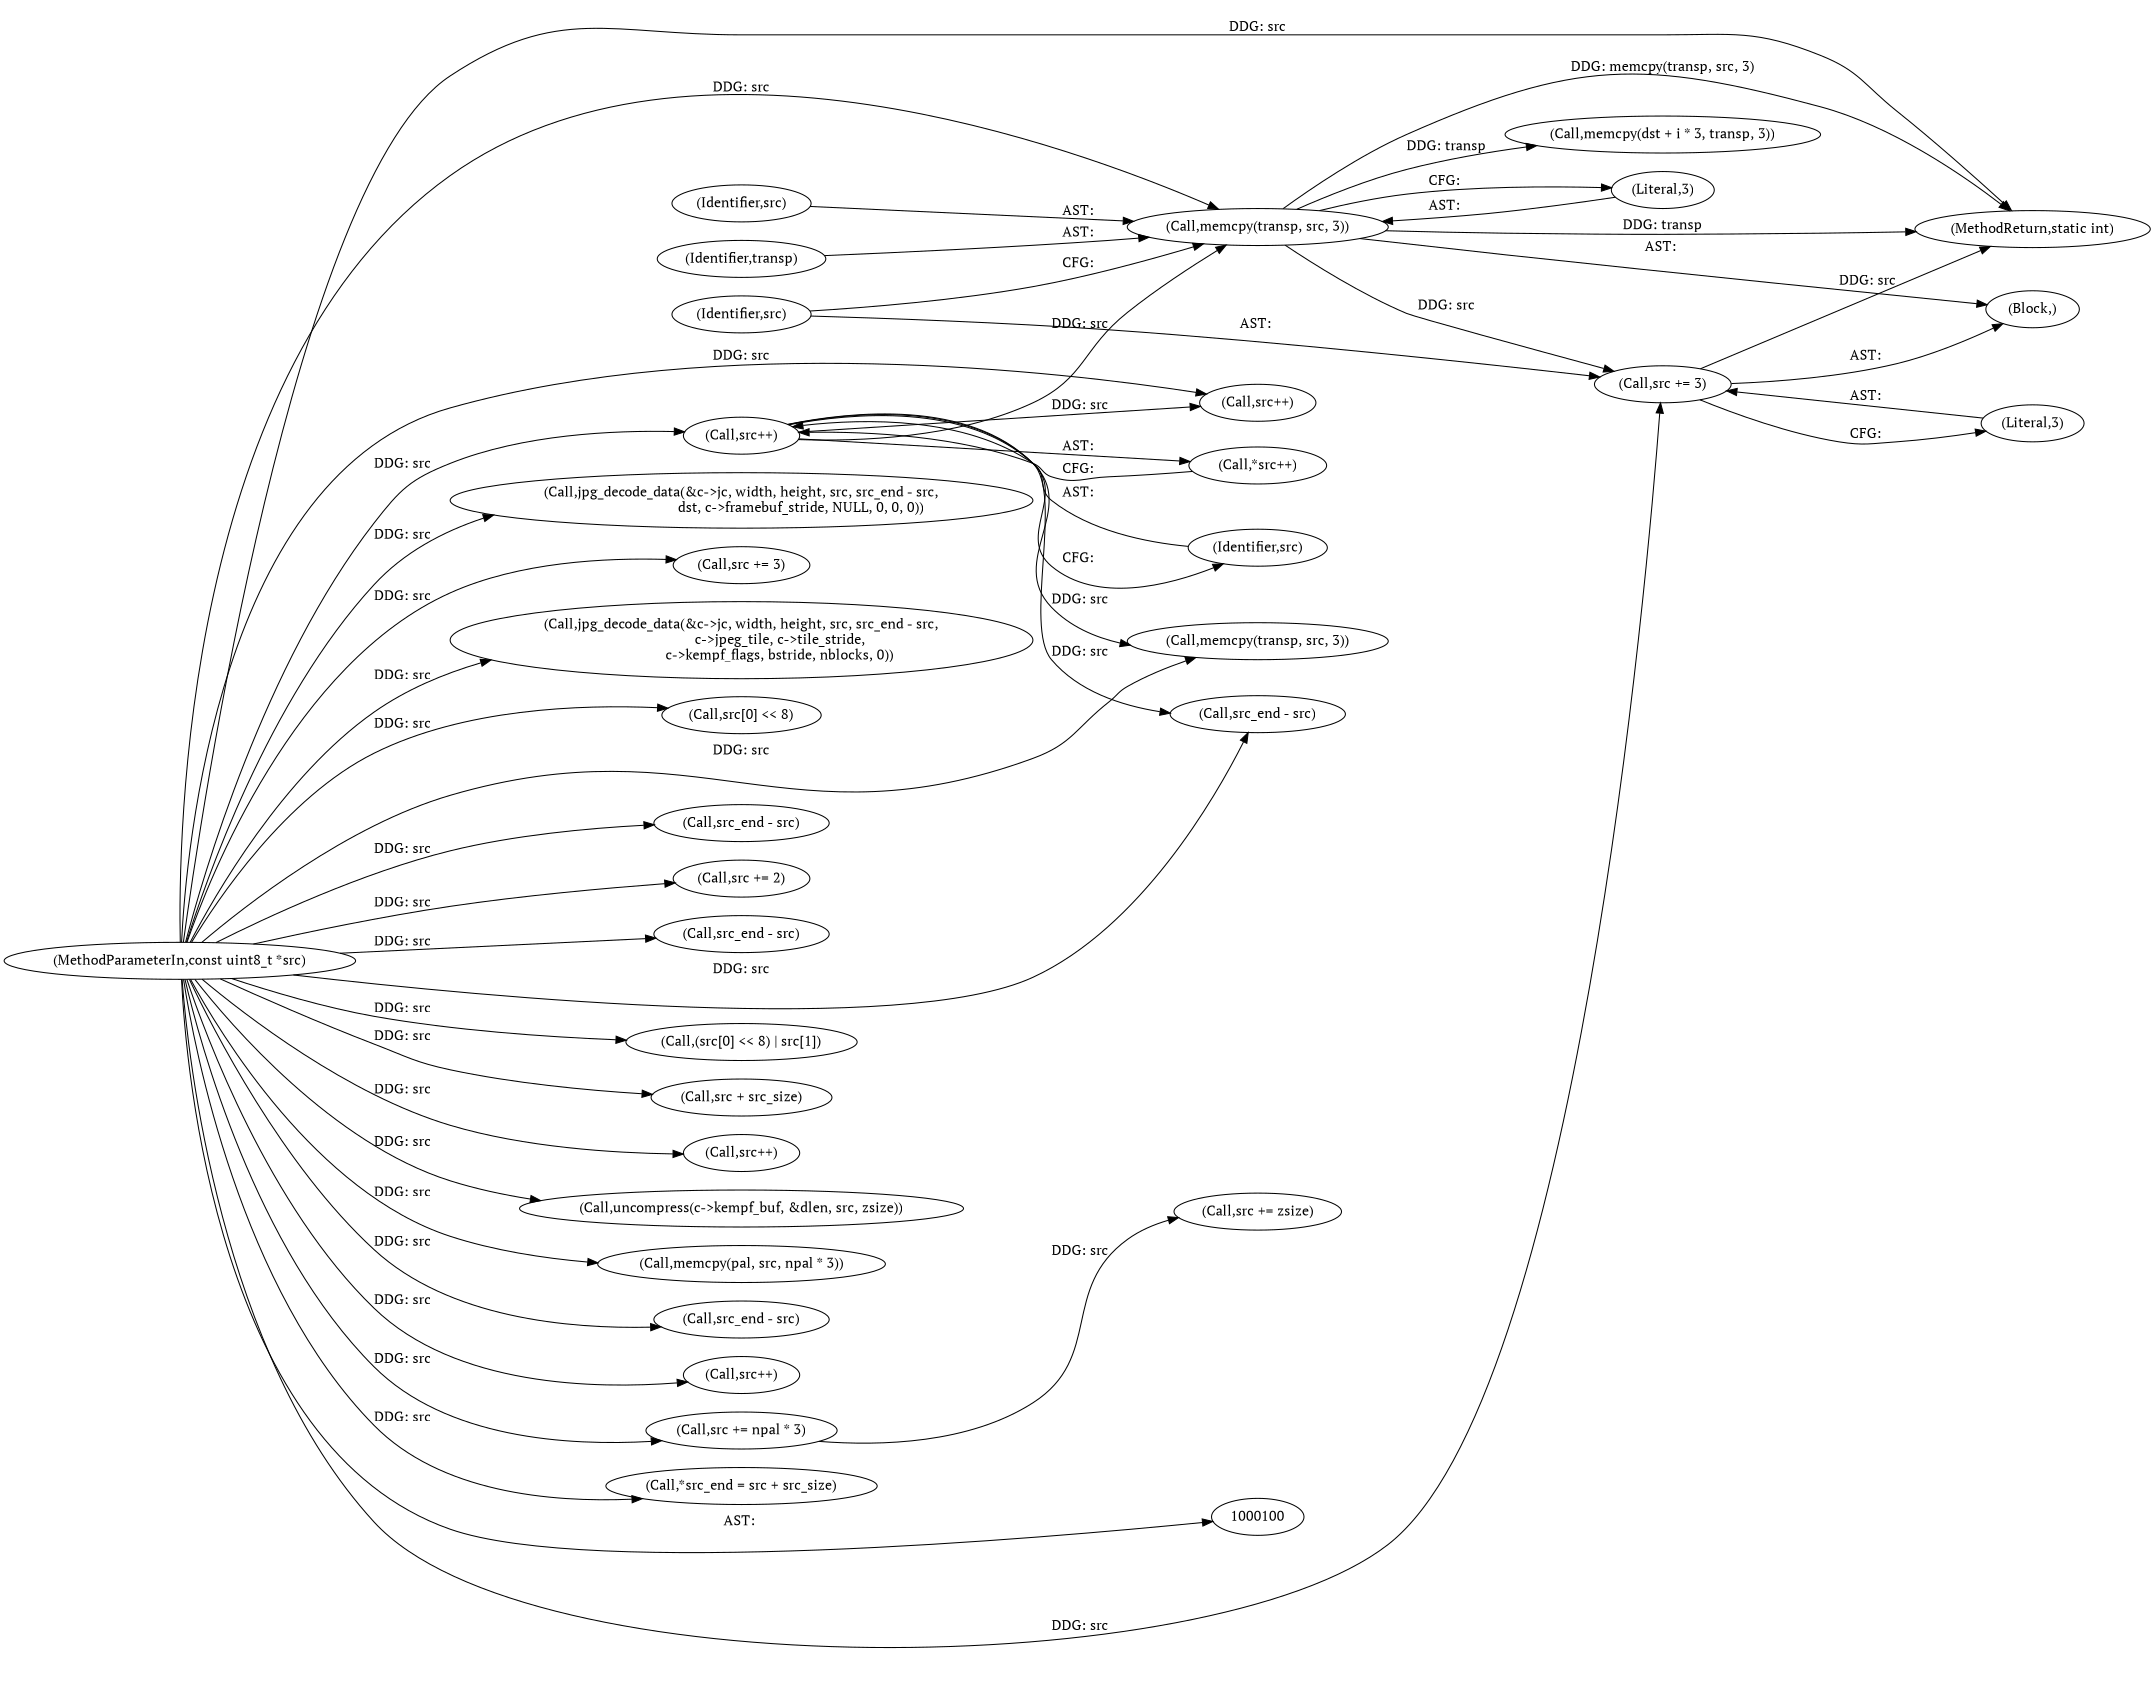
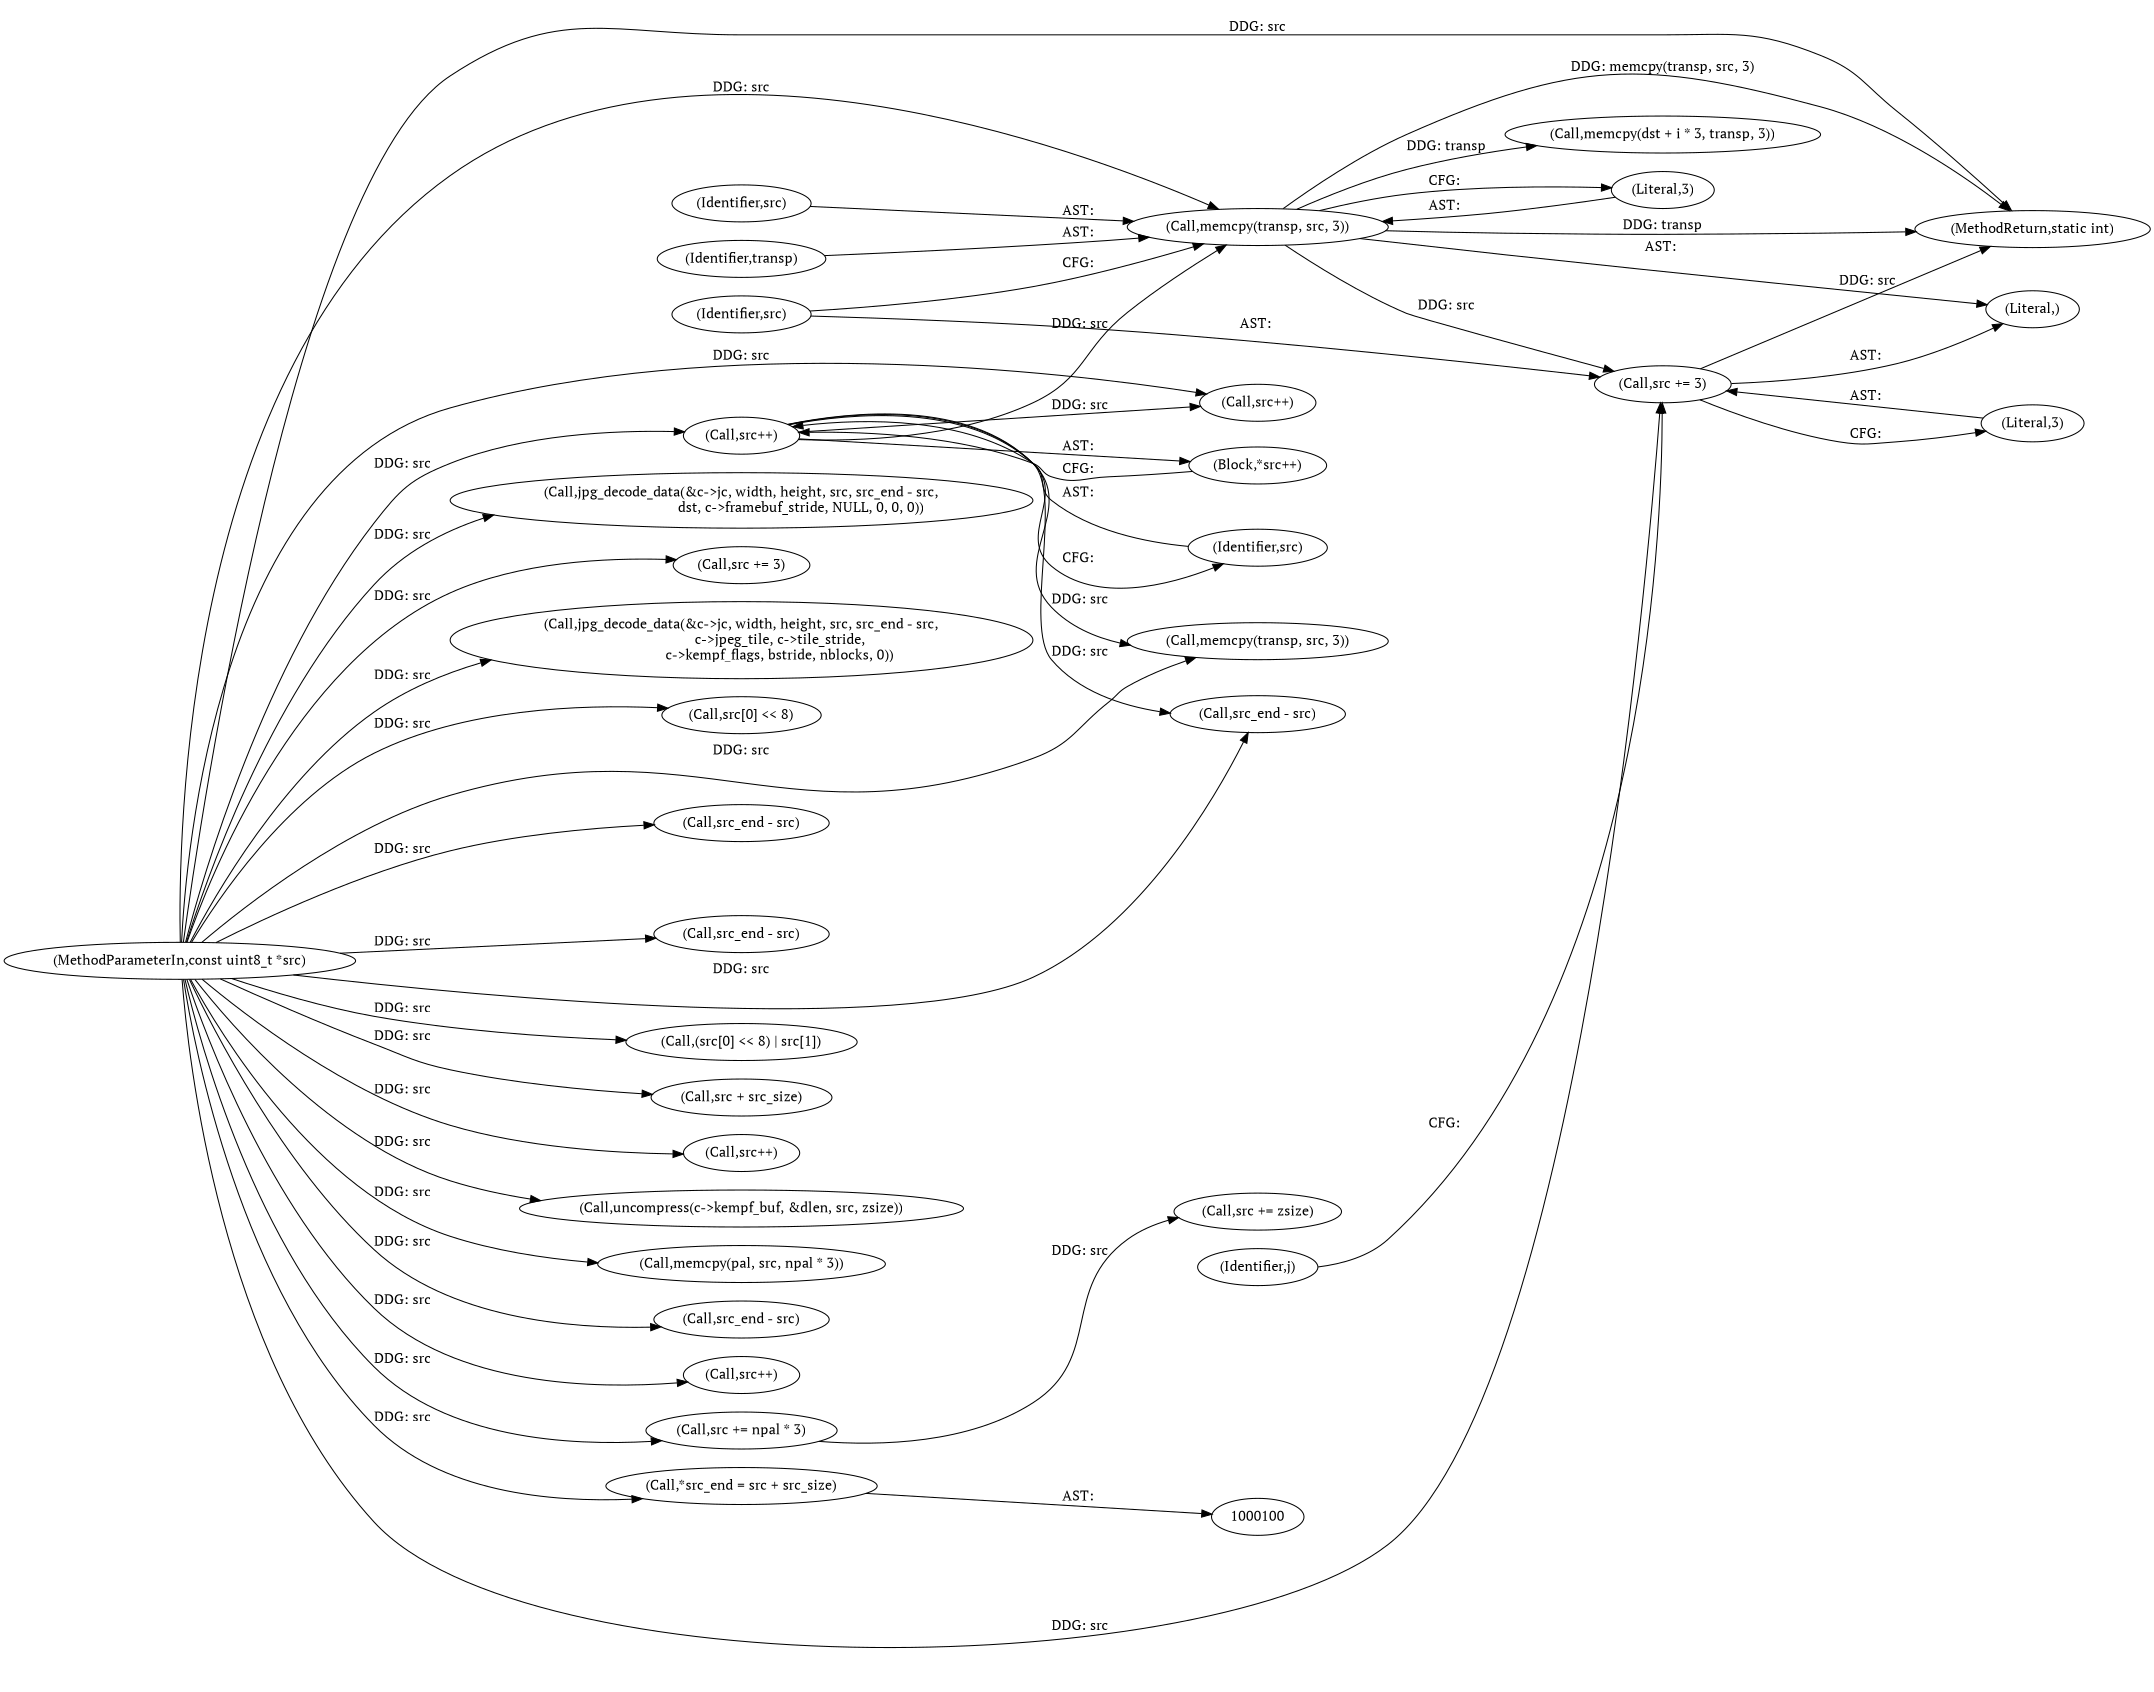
node "(Block,)": label "(Block,)" -> "(Literal,)"
node "(Call,*src++)": label "(Call,*src++)" -> "(Block,*src++)"
node "(Call,src += 2)": removed
node "(Identifier,j)": added
edge "(MethodParameterIn,const uint8_t *src)" -> "1000100": now "(Call,*src_end = src + src_size)" -> "1000100"
